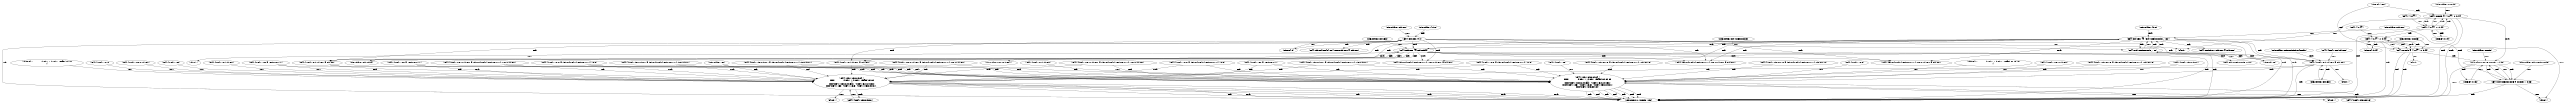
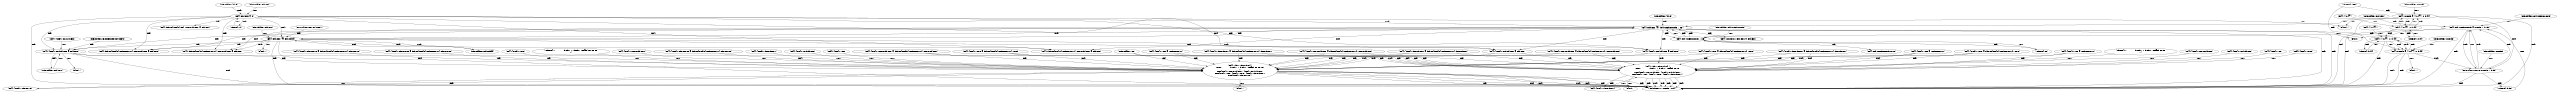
edge "(Call,address = 0)" -> "(Call,address += (adjusted_opcode / 15))": added, label "DDG:"
edge "(Call,adjusted_opcode = opcode - 0x0a)" -> "(Call,adjusted_opcode / 15)": added, label "DDG:"
edge "(Call,address += addr_diff)" -> "(ControlStructure,break;)": reversed
edge "(Literal,0x0a)" -> "(ControlStructure,opcode - 0x0a)": now "(Literal,0x0a)" -> "(Call,adjusted_opcode = opcode - 0x0a)"
edge "(ControlStructure,opcode - 0x0a)" -> "(MethodReturn,static void)": label "AST: " -> "DDG: "
